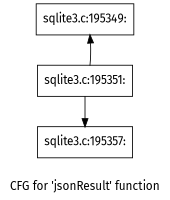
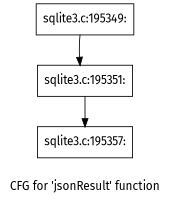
edge "sqlite3.c:195351:" -> "sqlite3.c:195349:": reversed
